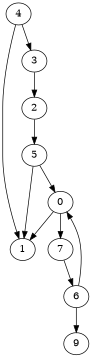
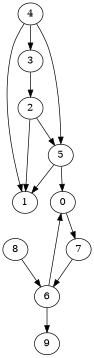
edge "4" -> "5": added
edge "0" -> "1": now "2" -> "1"
node "8": added
